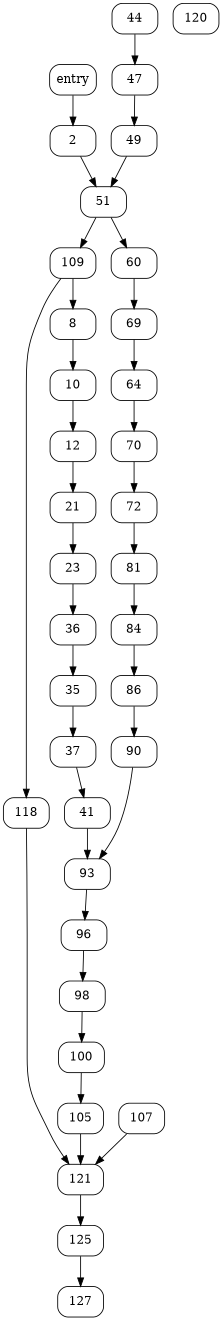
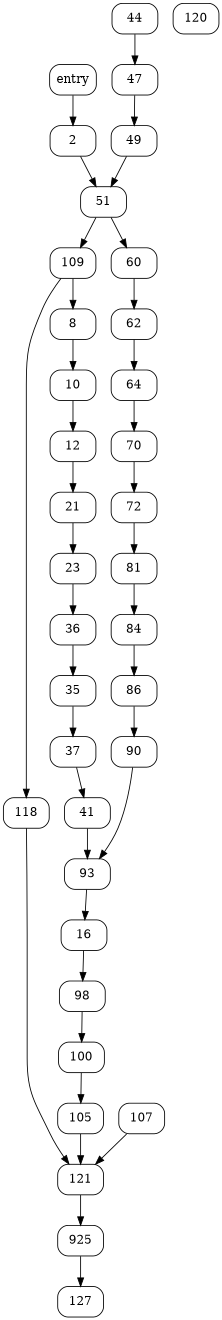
node "69": label "69" -> "62"
node "96": label "96" -> "16"
node "125": label "125" -> "925"
